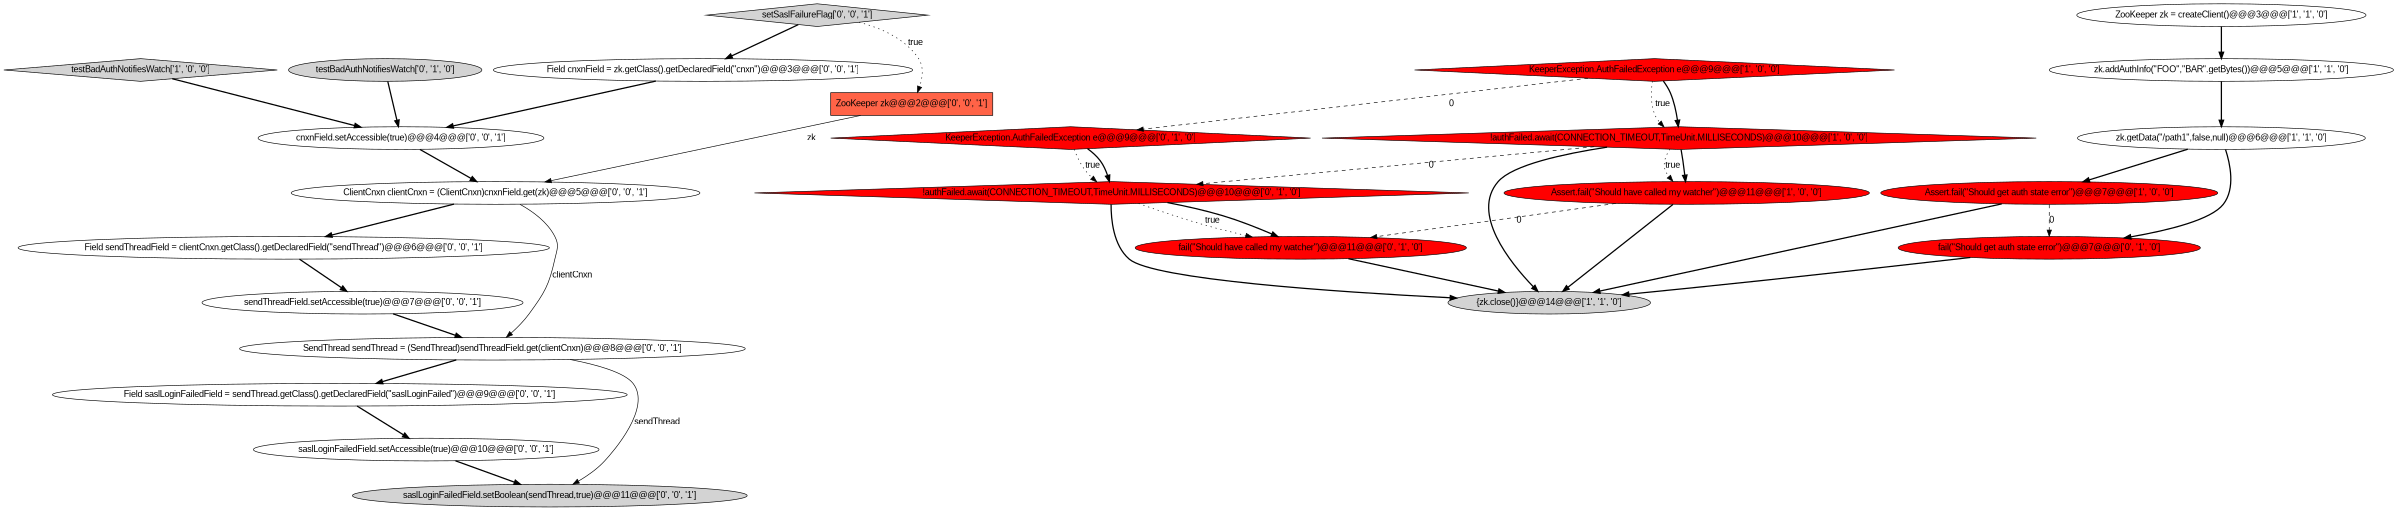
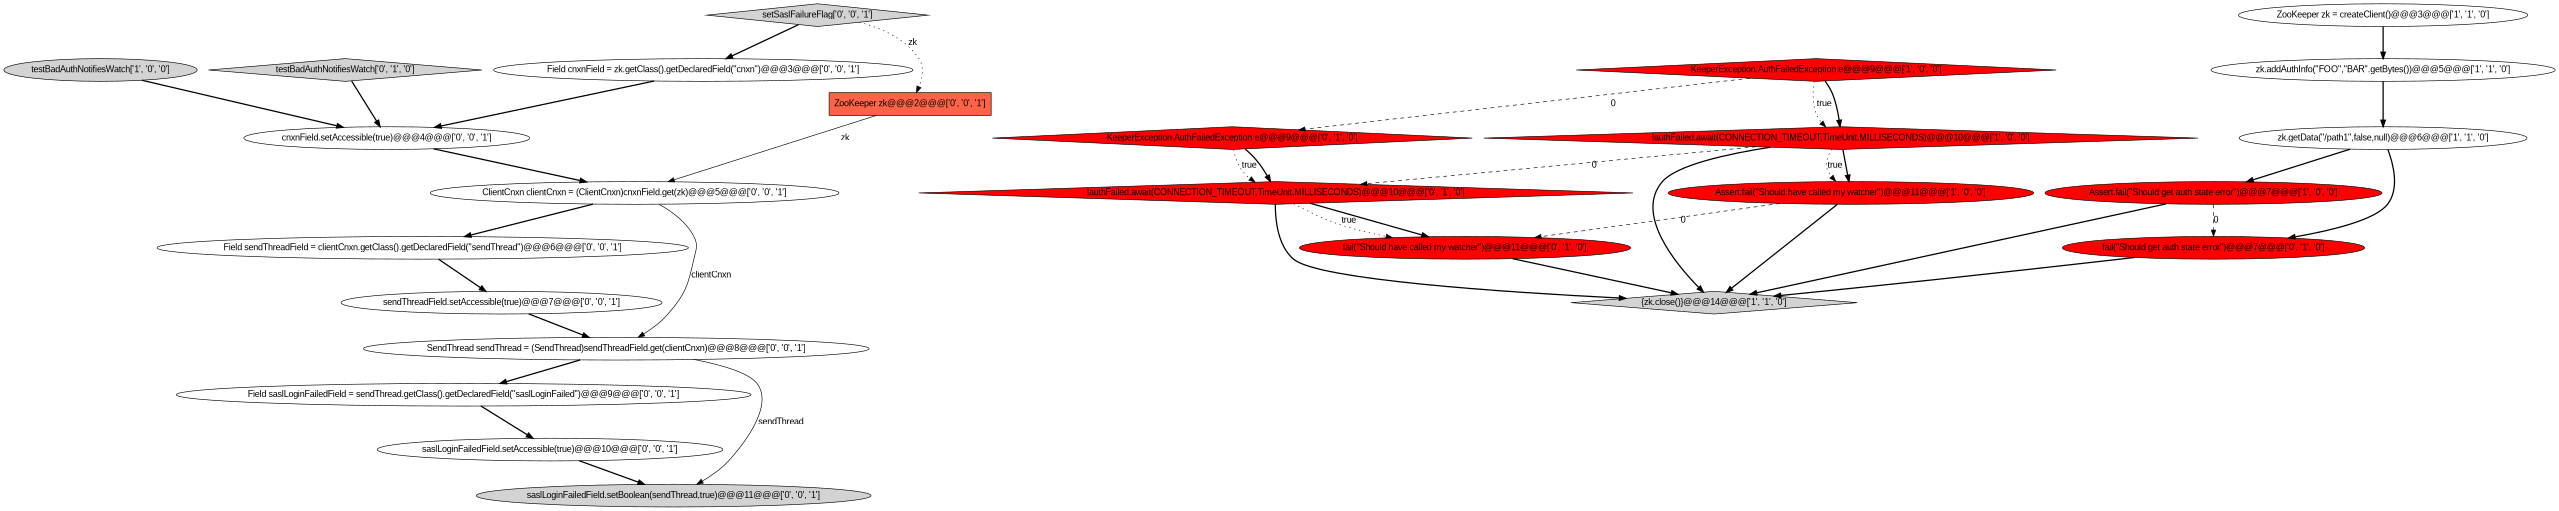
edge "setSaslFailureFlag['0', '0', '1']" -> "ZooKeeper zk@@@2@@@['0', '0', '1']": label "true" -> "zk"
node "testBadAuthNotifiesWatch['1', '0', '0']": shape diamond -> ellipse
node "testBadAuthNotifiesWatch['0', '1', '0']": shape ellipse -> diamond
node "{zk.close()}@@@14@@@['1', '1', '0']": shape ellipse -> diamond
